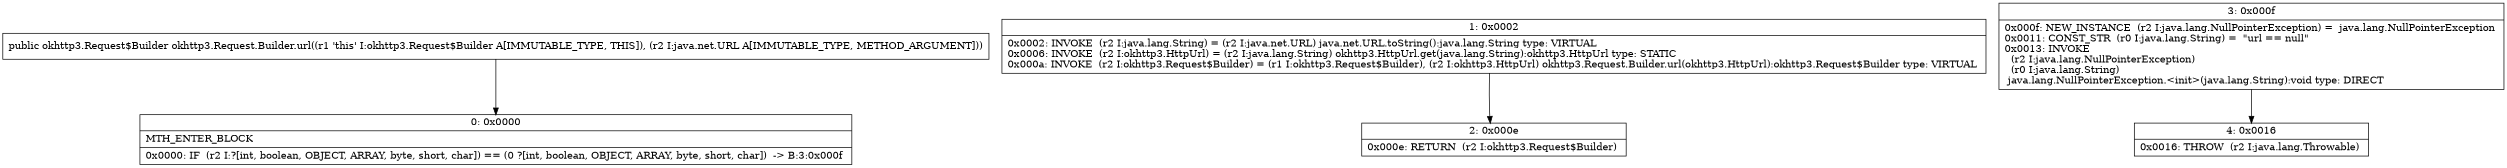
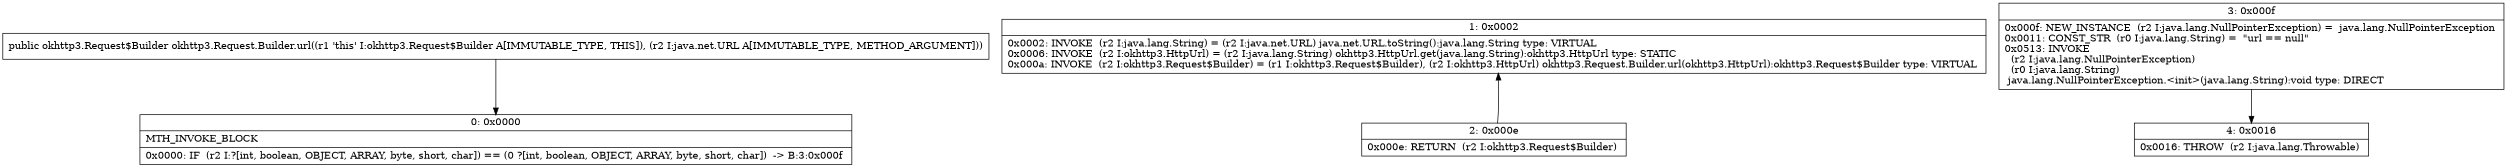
node "3: 0x000f": text "0x0013: INVOKE" -> "0x0513: INVOKE"
edge "1: 0x0002" -> "2: 0x000e": reversed
node "0: 0x0000": text "MTH_ENTER_BLOCK" -> "MTH_INVOKE_BLOCK"
